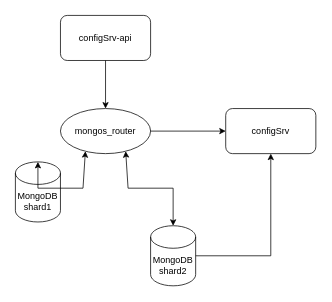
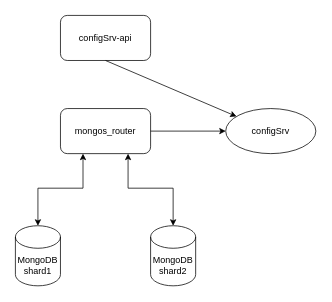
edge "configSrv-api" -> "mongos_router": now "configSrv-api" -> "configSrv"
node "mongos_router": shape ellipse -> rounded rectangle
node "configSrv": shape rounded rectangle -> ellipse
node "MongoDB shard1": moved (38, 192) -> (38, 255)
edge "MongoDB shard2" -> "configSrv": removed
